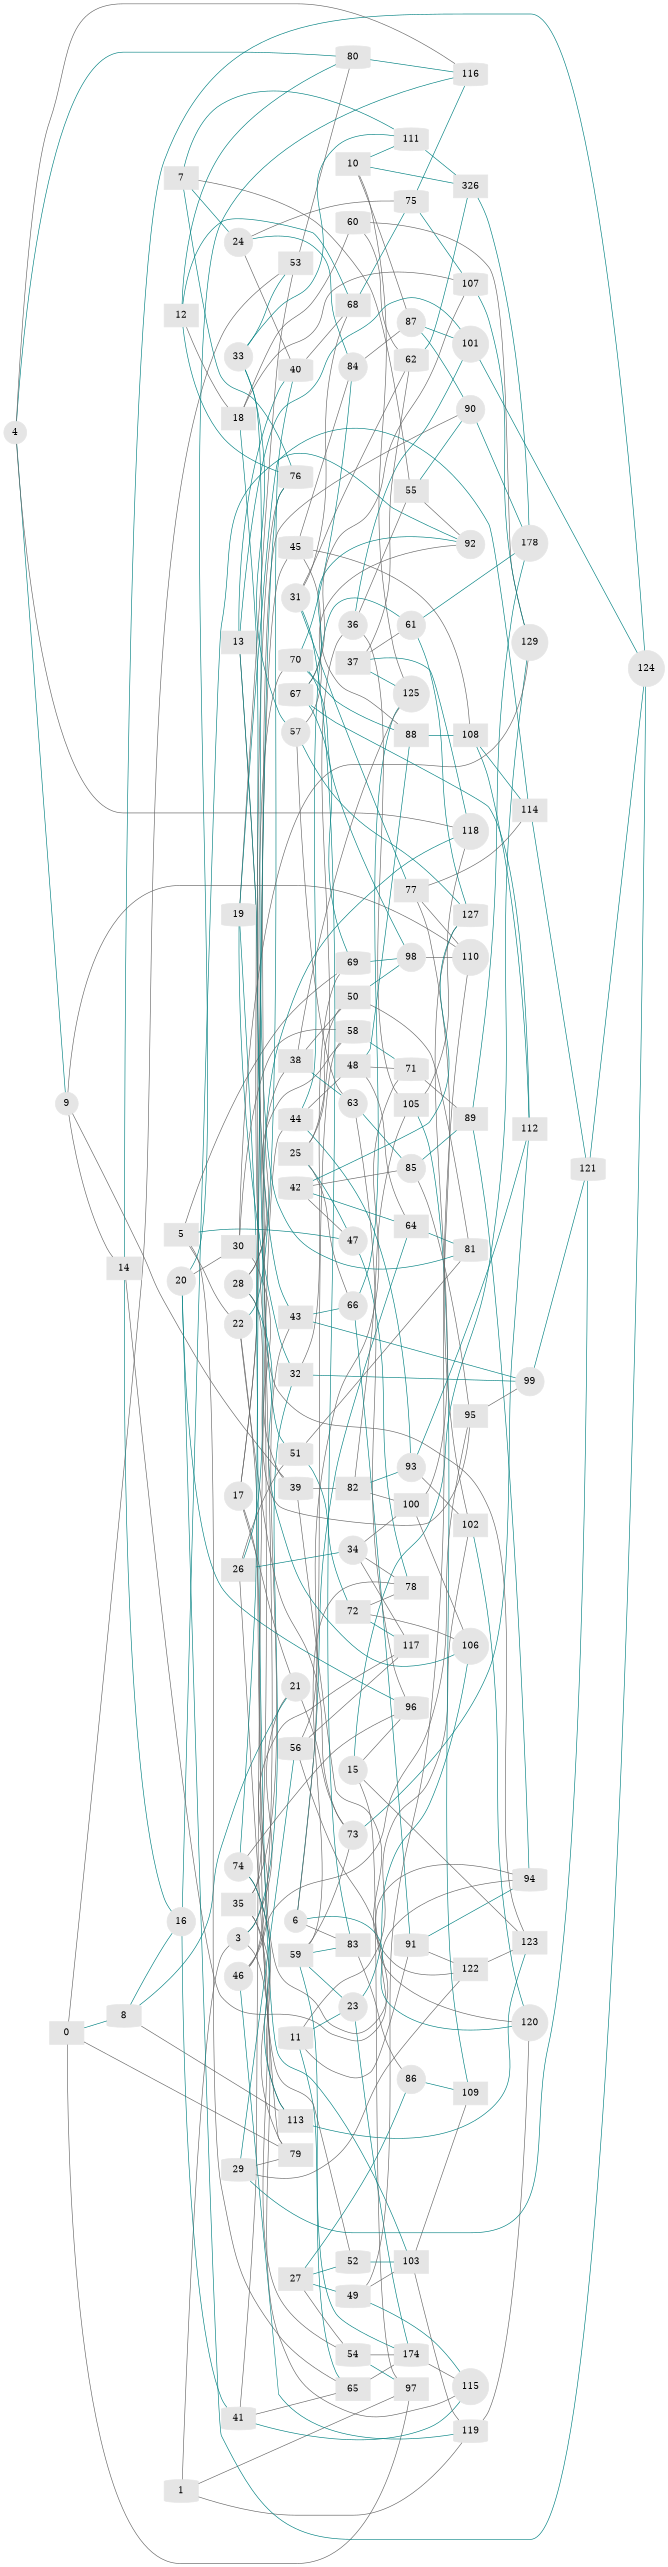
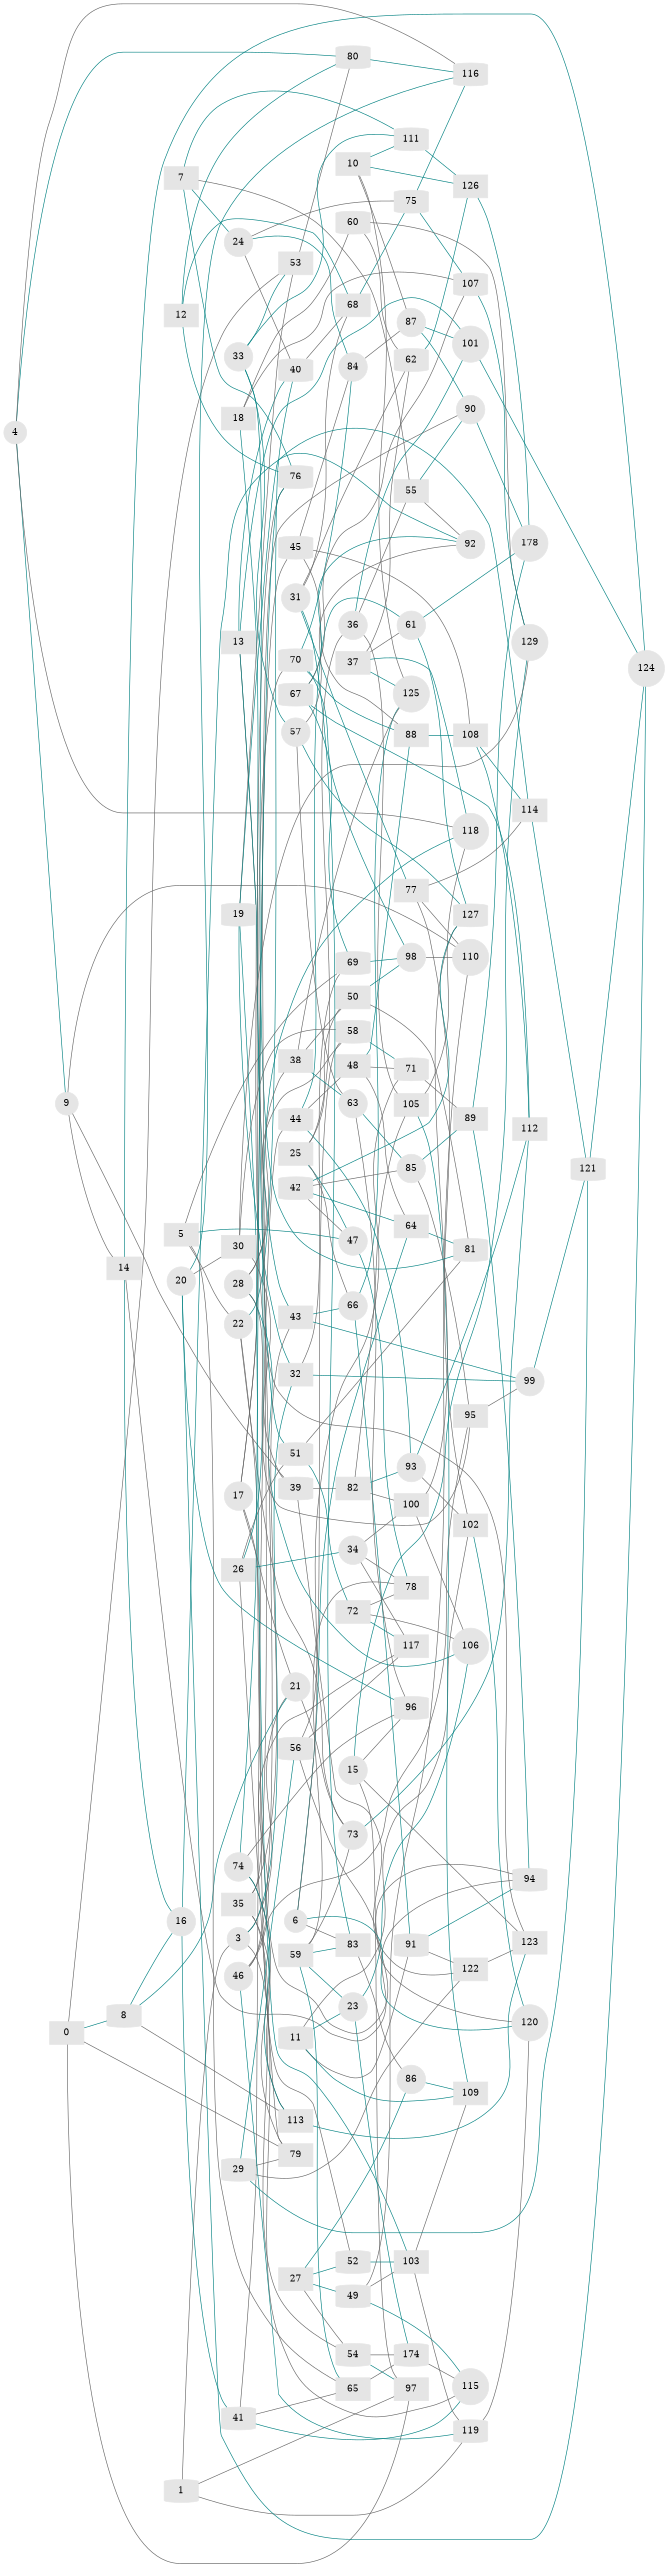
node "326": label "326" -> "126"
edge "12" -- "18": removed
edge "11" -- "174": now "11" -- "109"
